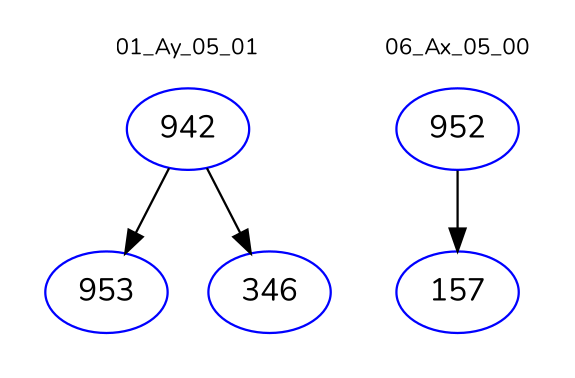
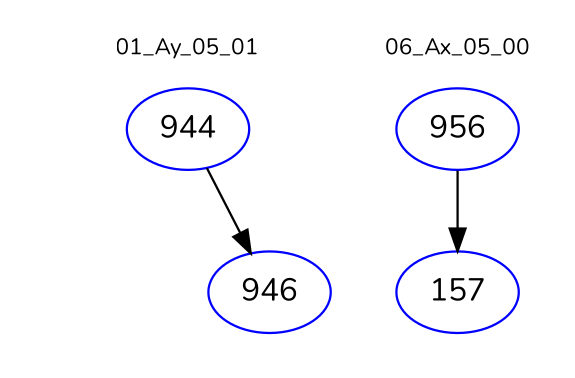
node "942": label "942" -> "944"
node "952": label "952" -> "956"
node "953": removed
node "346": label "346" -> "946"
